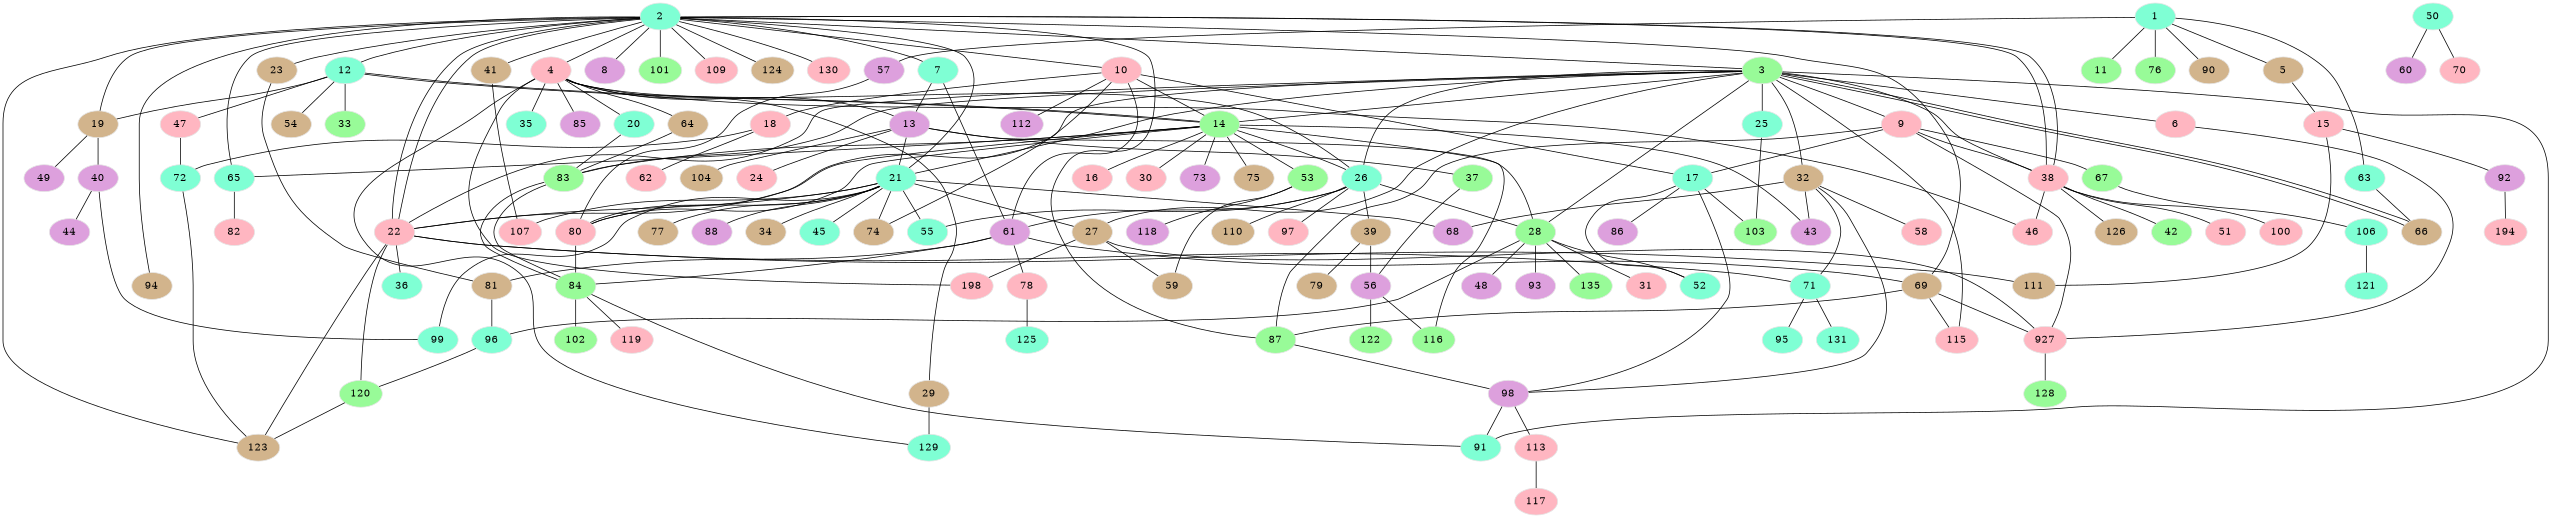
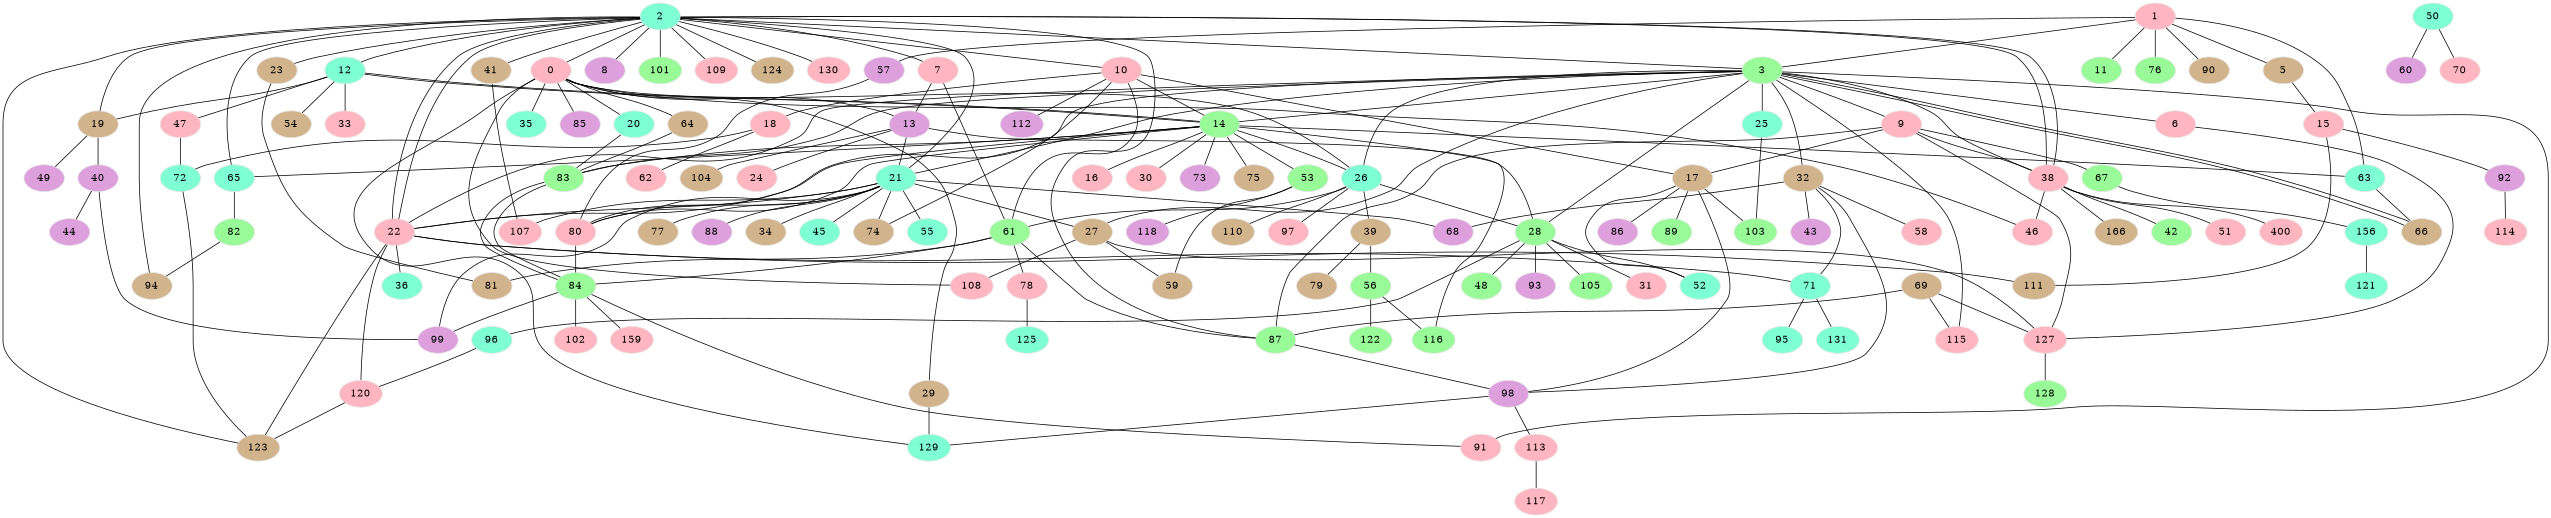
node "1": fillcolor aquamarine -> lightpink
edge "2" -- "69": removed
edge "1" -- "3": added
node "4": label "4" -> "0"
node "7": fillcolor aquamarine -> lightpink
node "33": fillcolor palegreen -> lightpink
edge "14" -- "43": now "14" -- "63"
node "37": removed
node "17": fillcolor aquamarine -> tan
edge "26" -- "55": removed
node "82": fillcolor lightpink -> palegreen
node "61": fillcolor plum -> palegreen
node "89": added
node "126": label "126" -> "166"
node "100": label "100" -> "400"
node "106": label "106" -> "156"
node "194": label "194" -> "114"
edge "82" -- "94": added
edge "61" -- "69": now "61" -- "87"
node "198": label "198" -> "108"
node "56": fillcolor plum -> palegreen
node "48": fillcolor plum -> palegreen
node "135": label "135" -> "105"
edge "84" -- "99": added
edge "81" -- "96": removed
node "99": fillcolor aquamarine -> plum
node "102": fillcolor palegreen -> lightpink
node "119": label "119" -> "159"
node "927": label "927" -> "127"
node "120": fillcolor palegreen -> lightpink
edge "98" -- "91": now "98" -- "129"
node "91": fillcolor aquamarine -> lightpink
